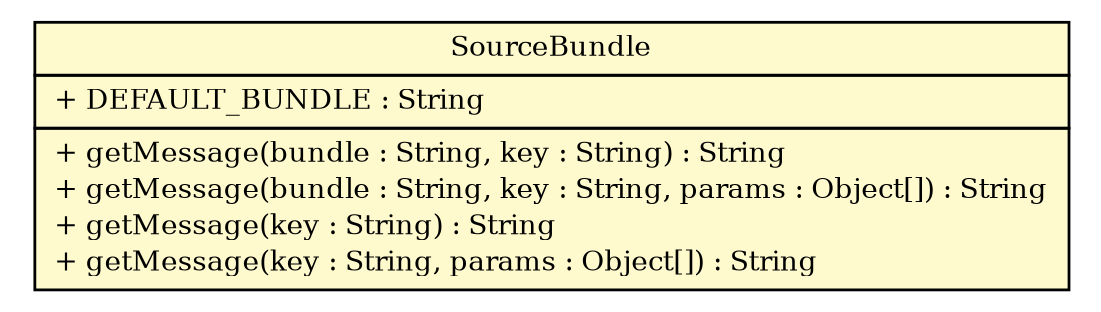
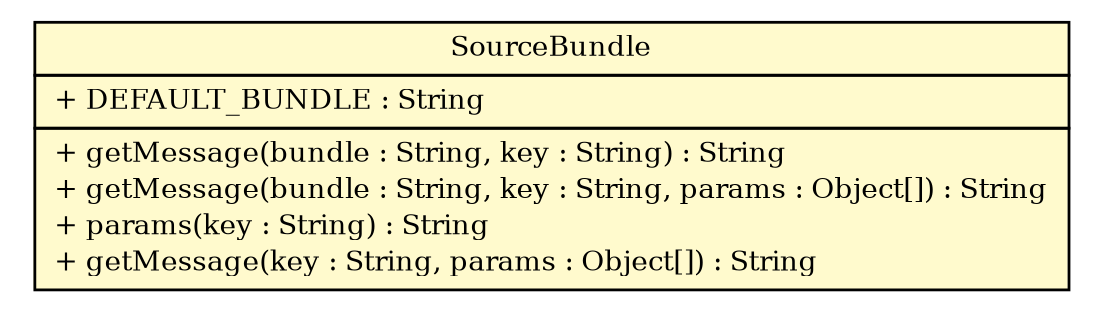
node "SourceBundle": text "+ getMessage(key : String) : String" -> "+ params(key : String) : String"
